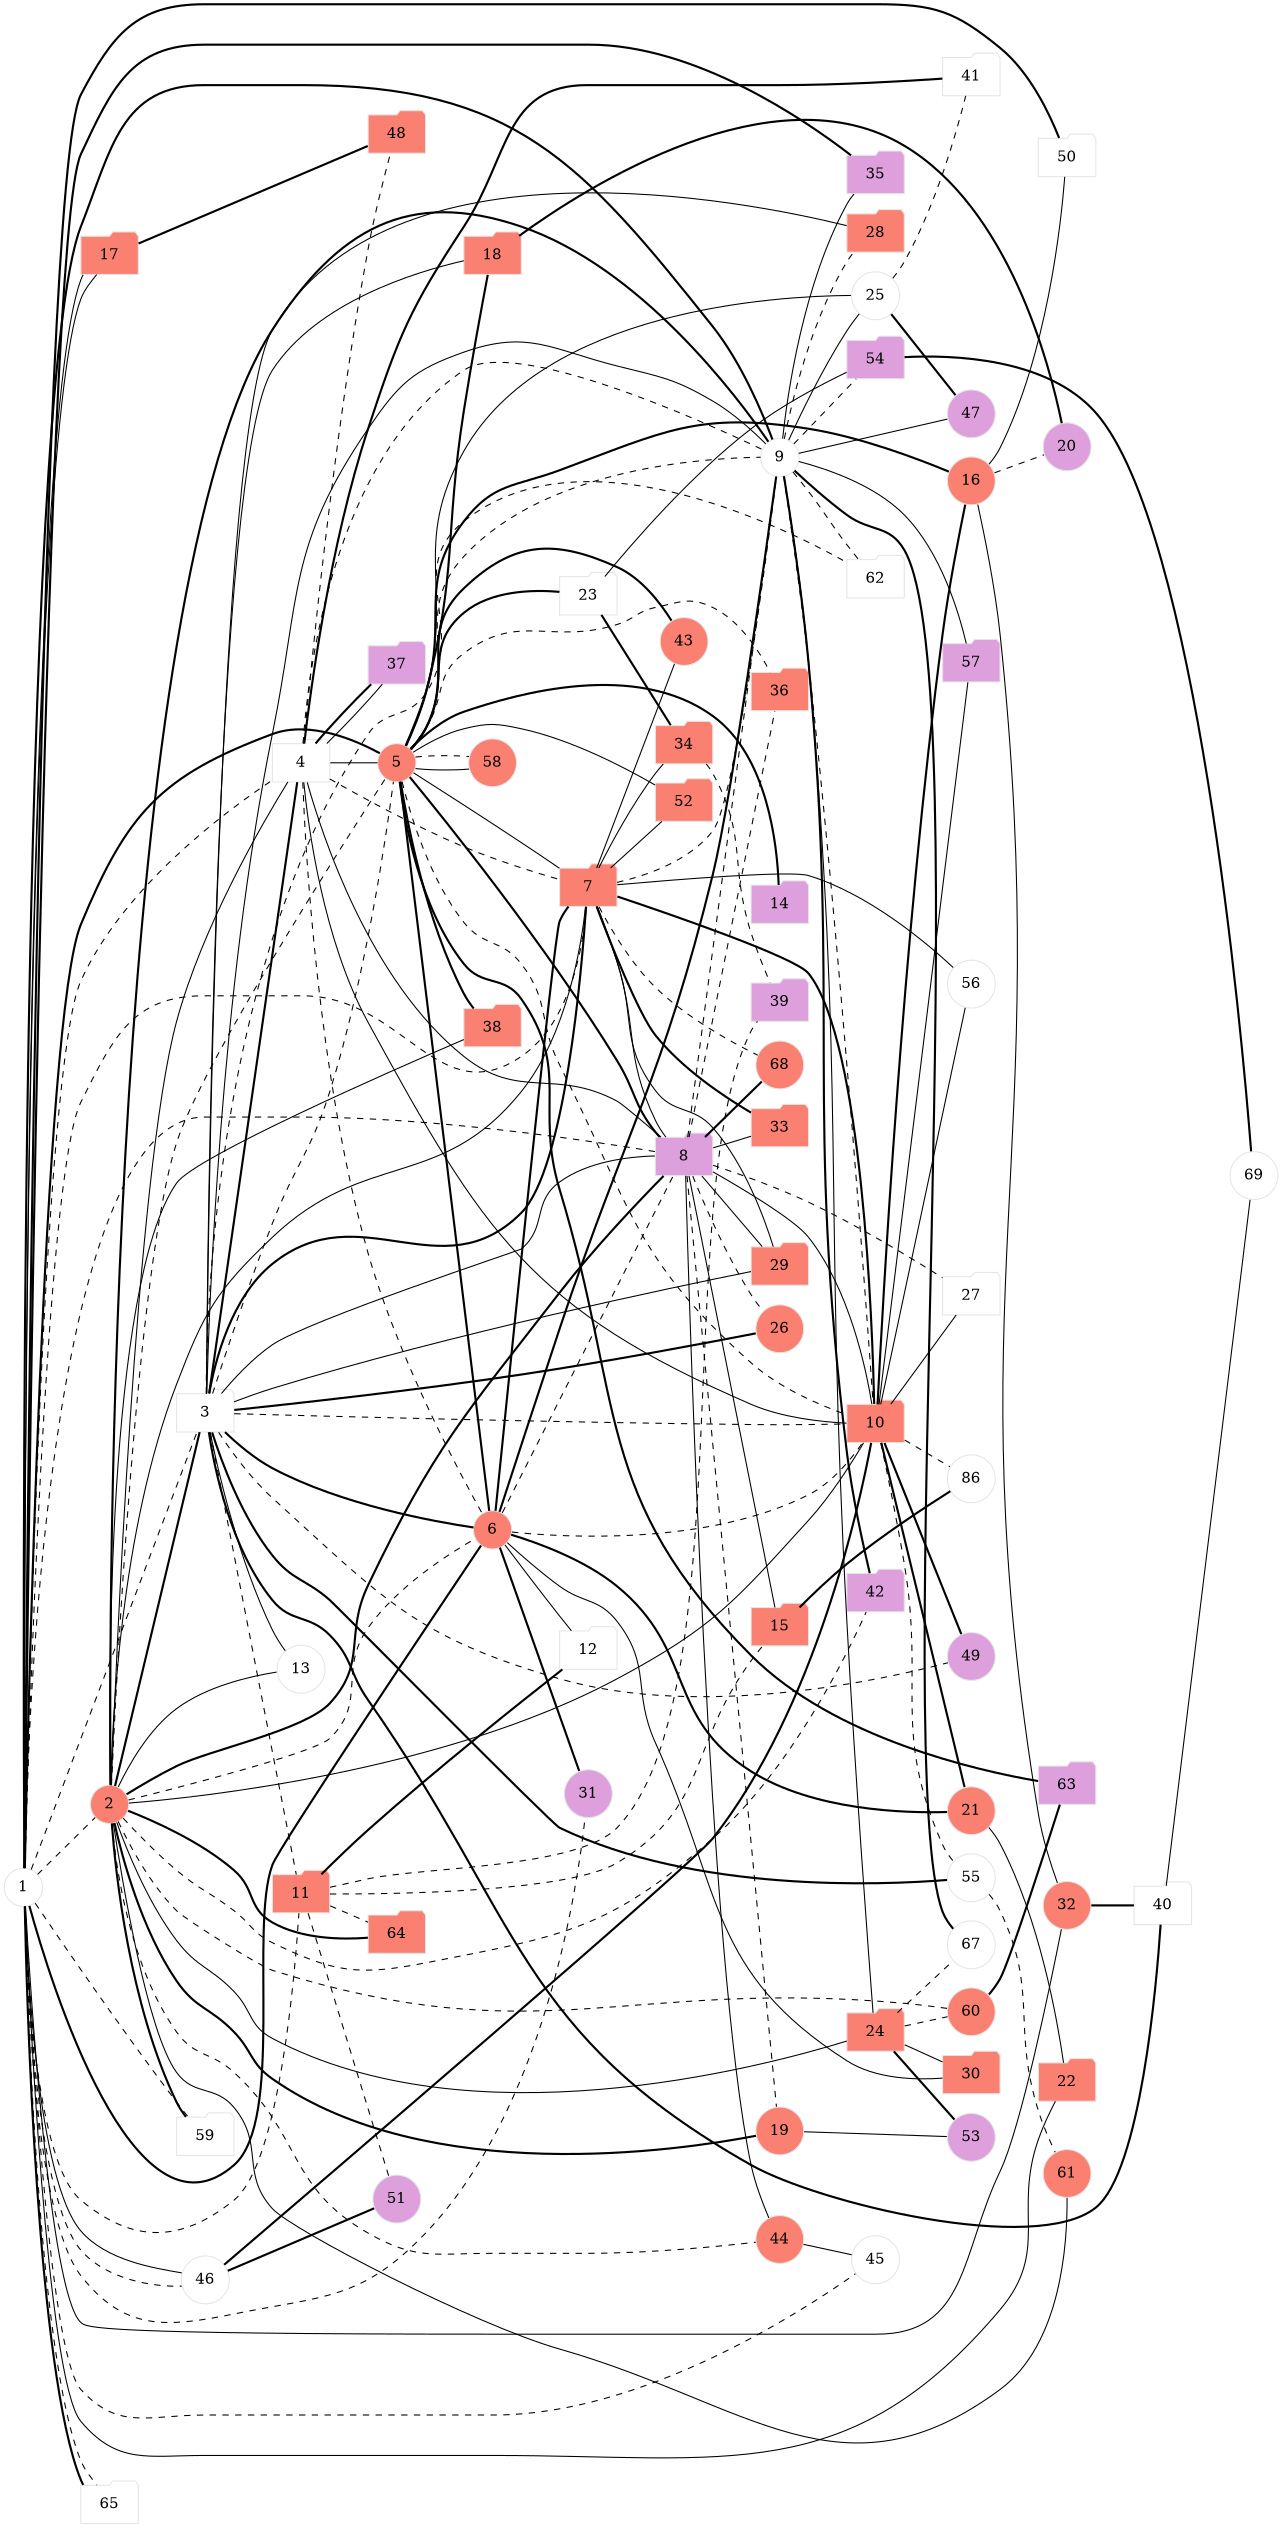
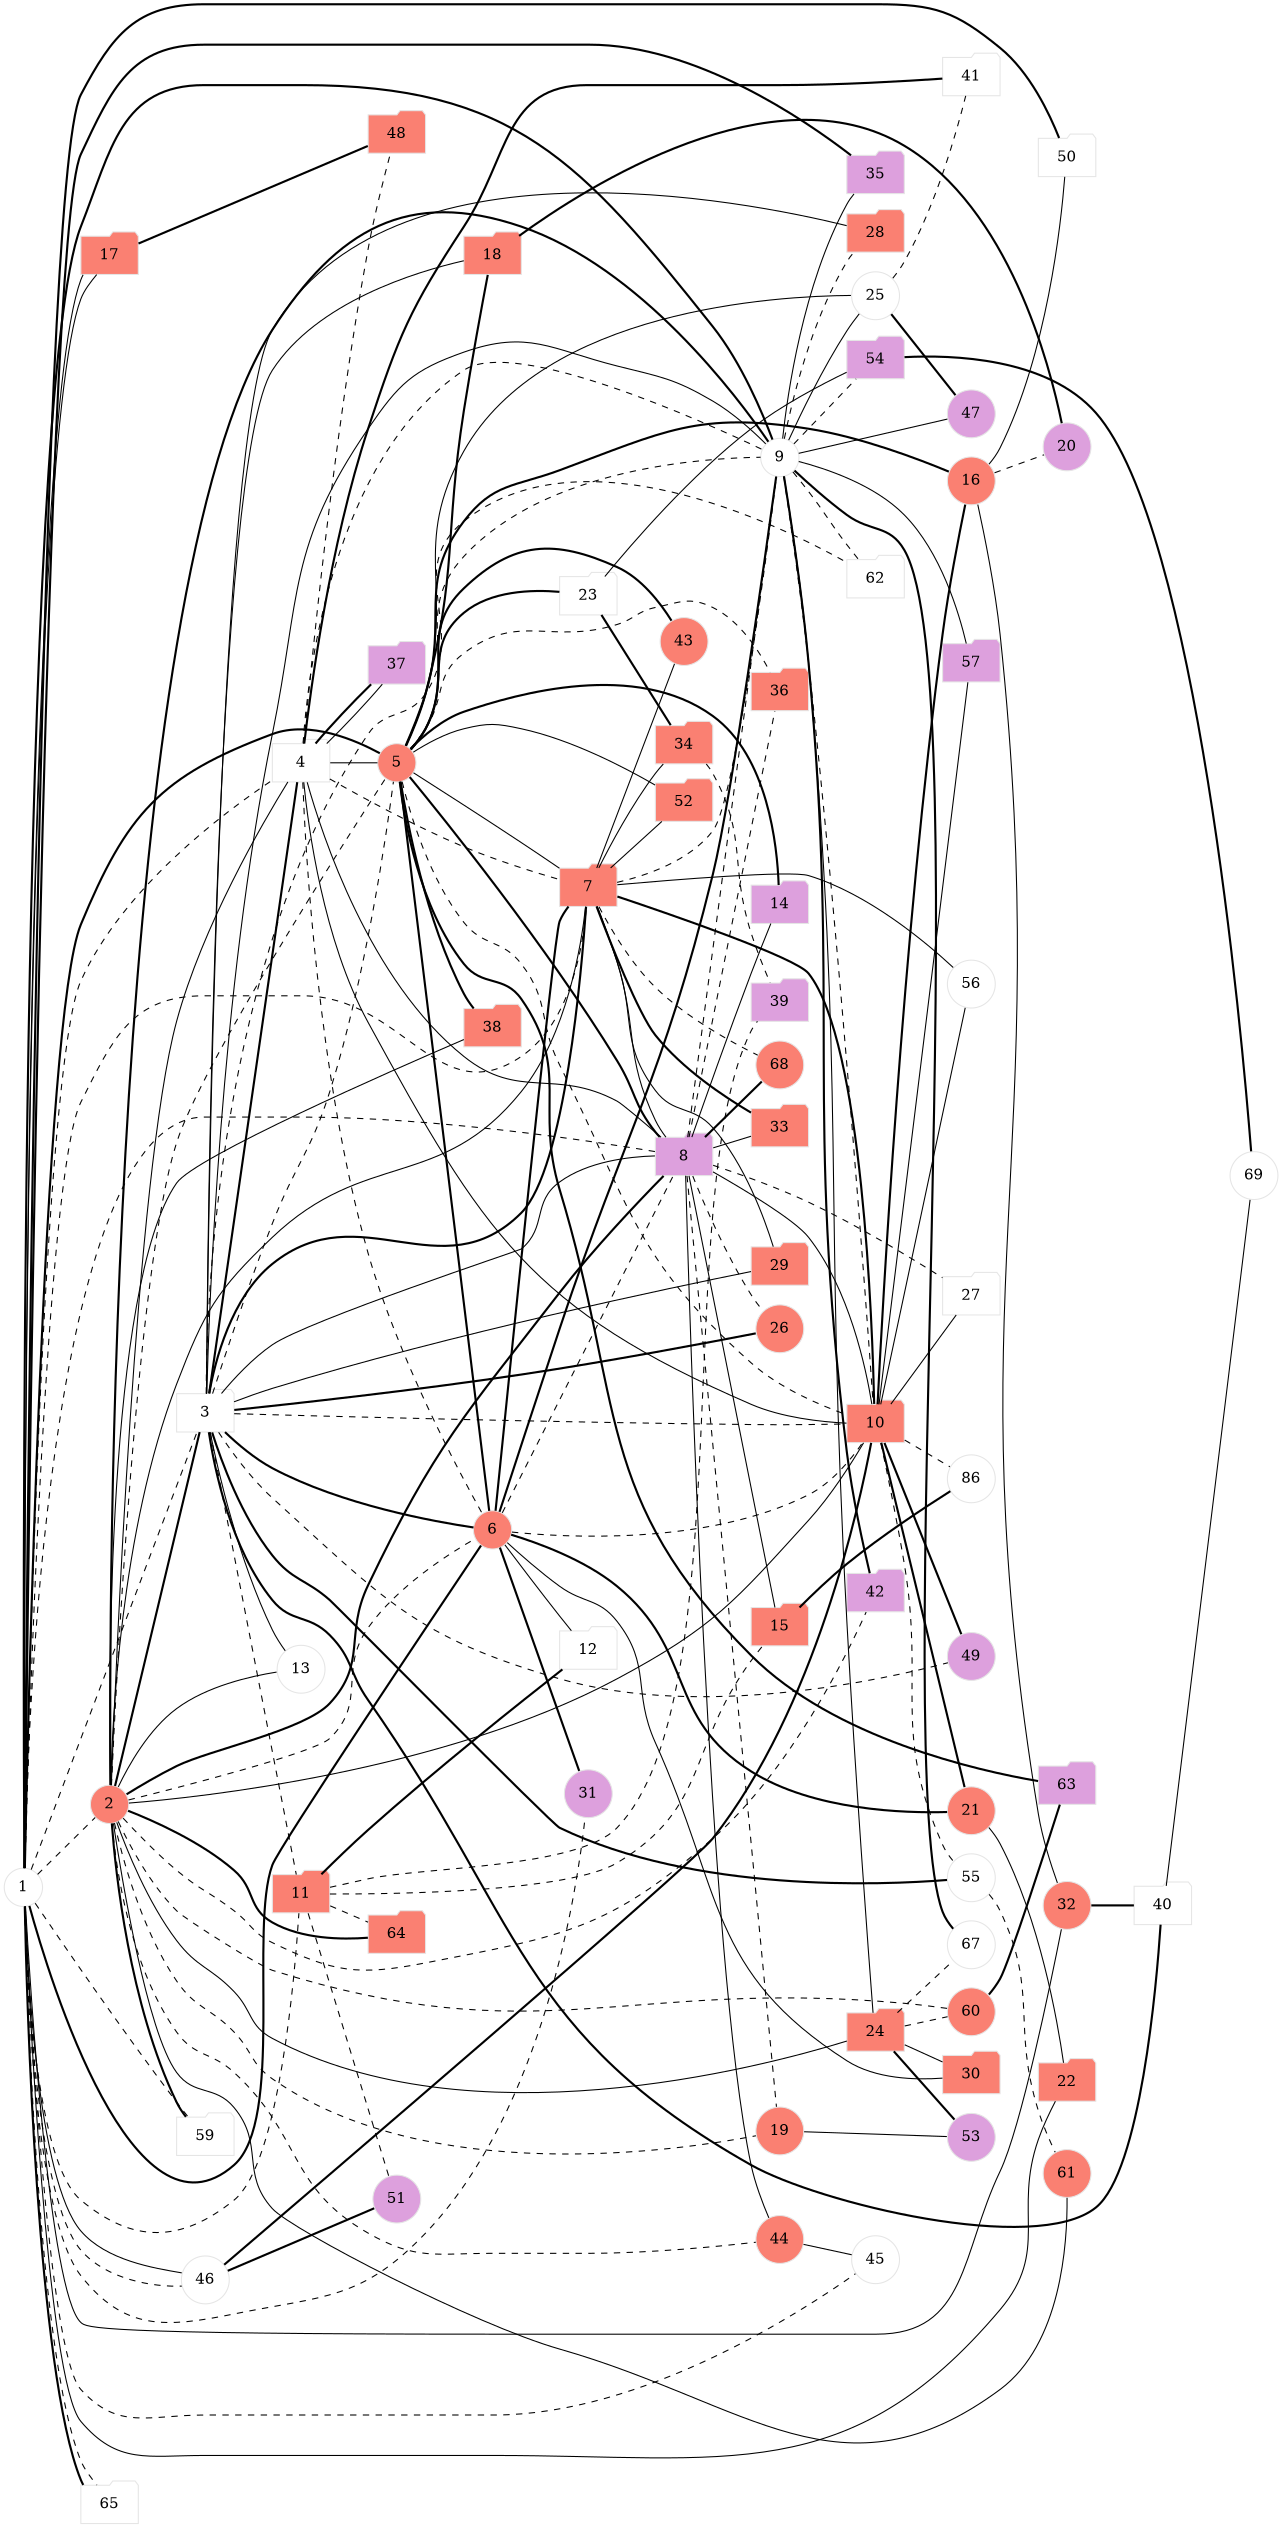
node "58": removed
edge "8" -- "29": now "8" -- "14"
edge "2" -- "19": style bold -> dashed
